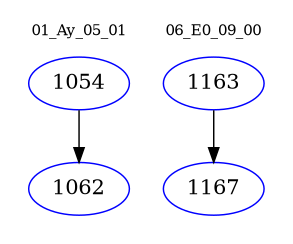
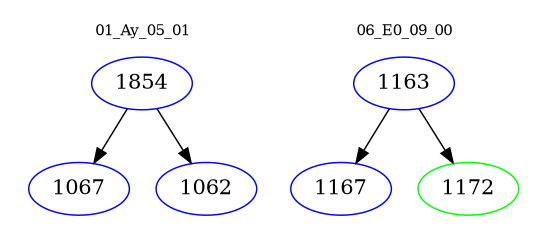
node "1054": label "1054" -> "1854"
node "1067": added
node "1172": added
